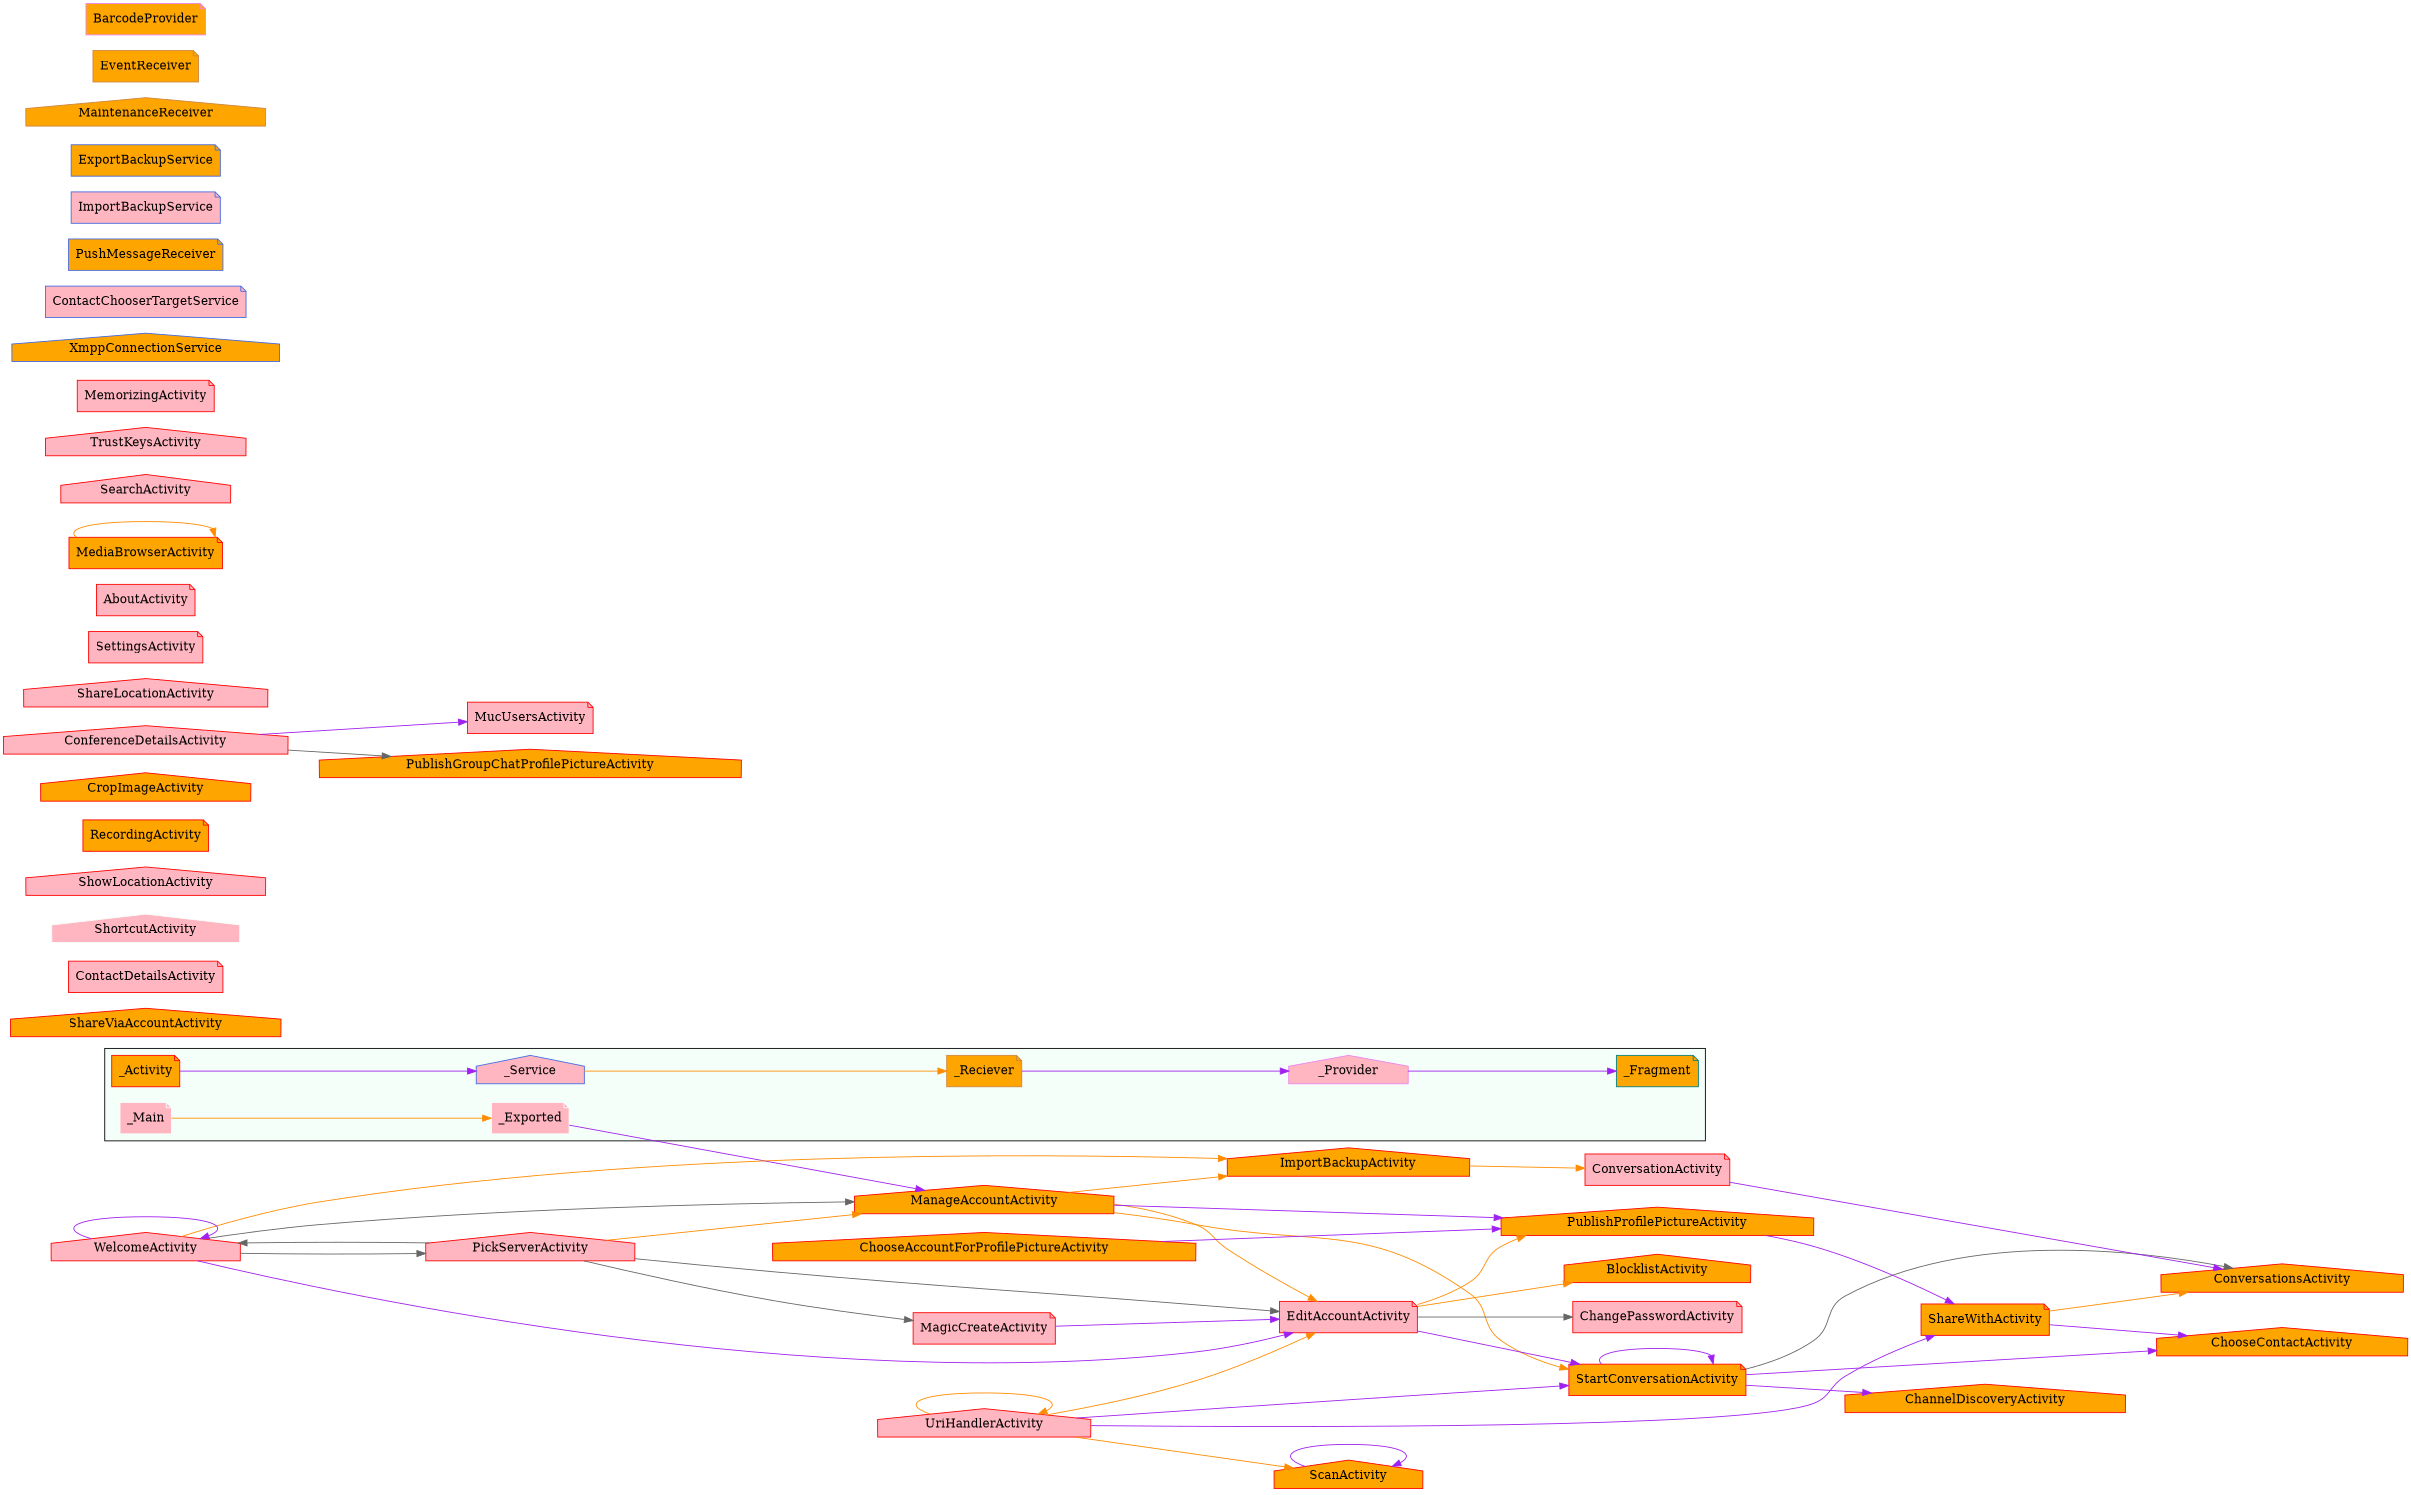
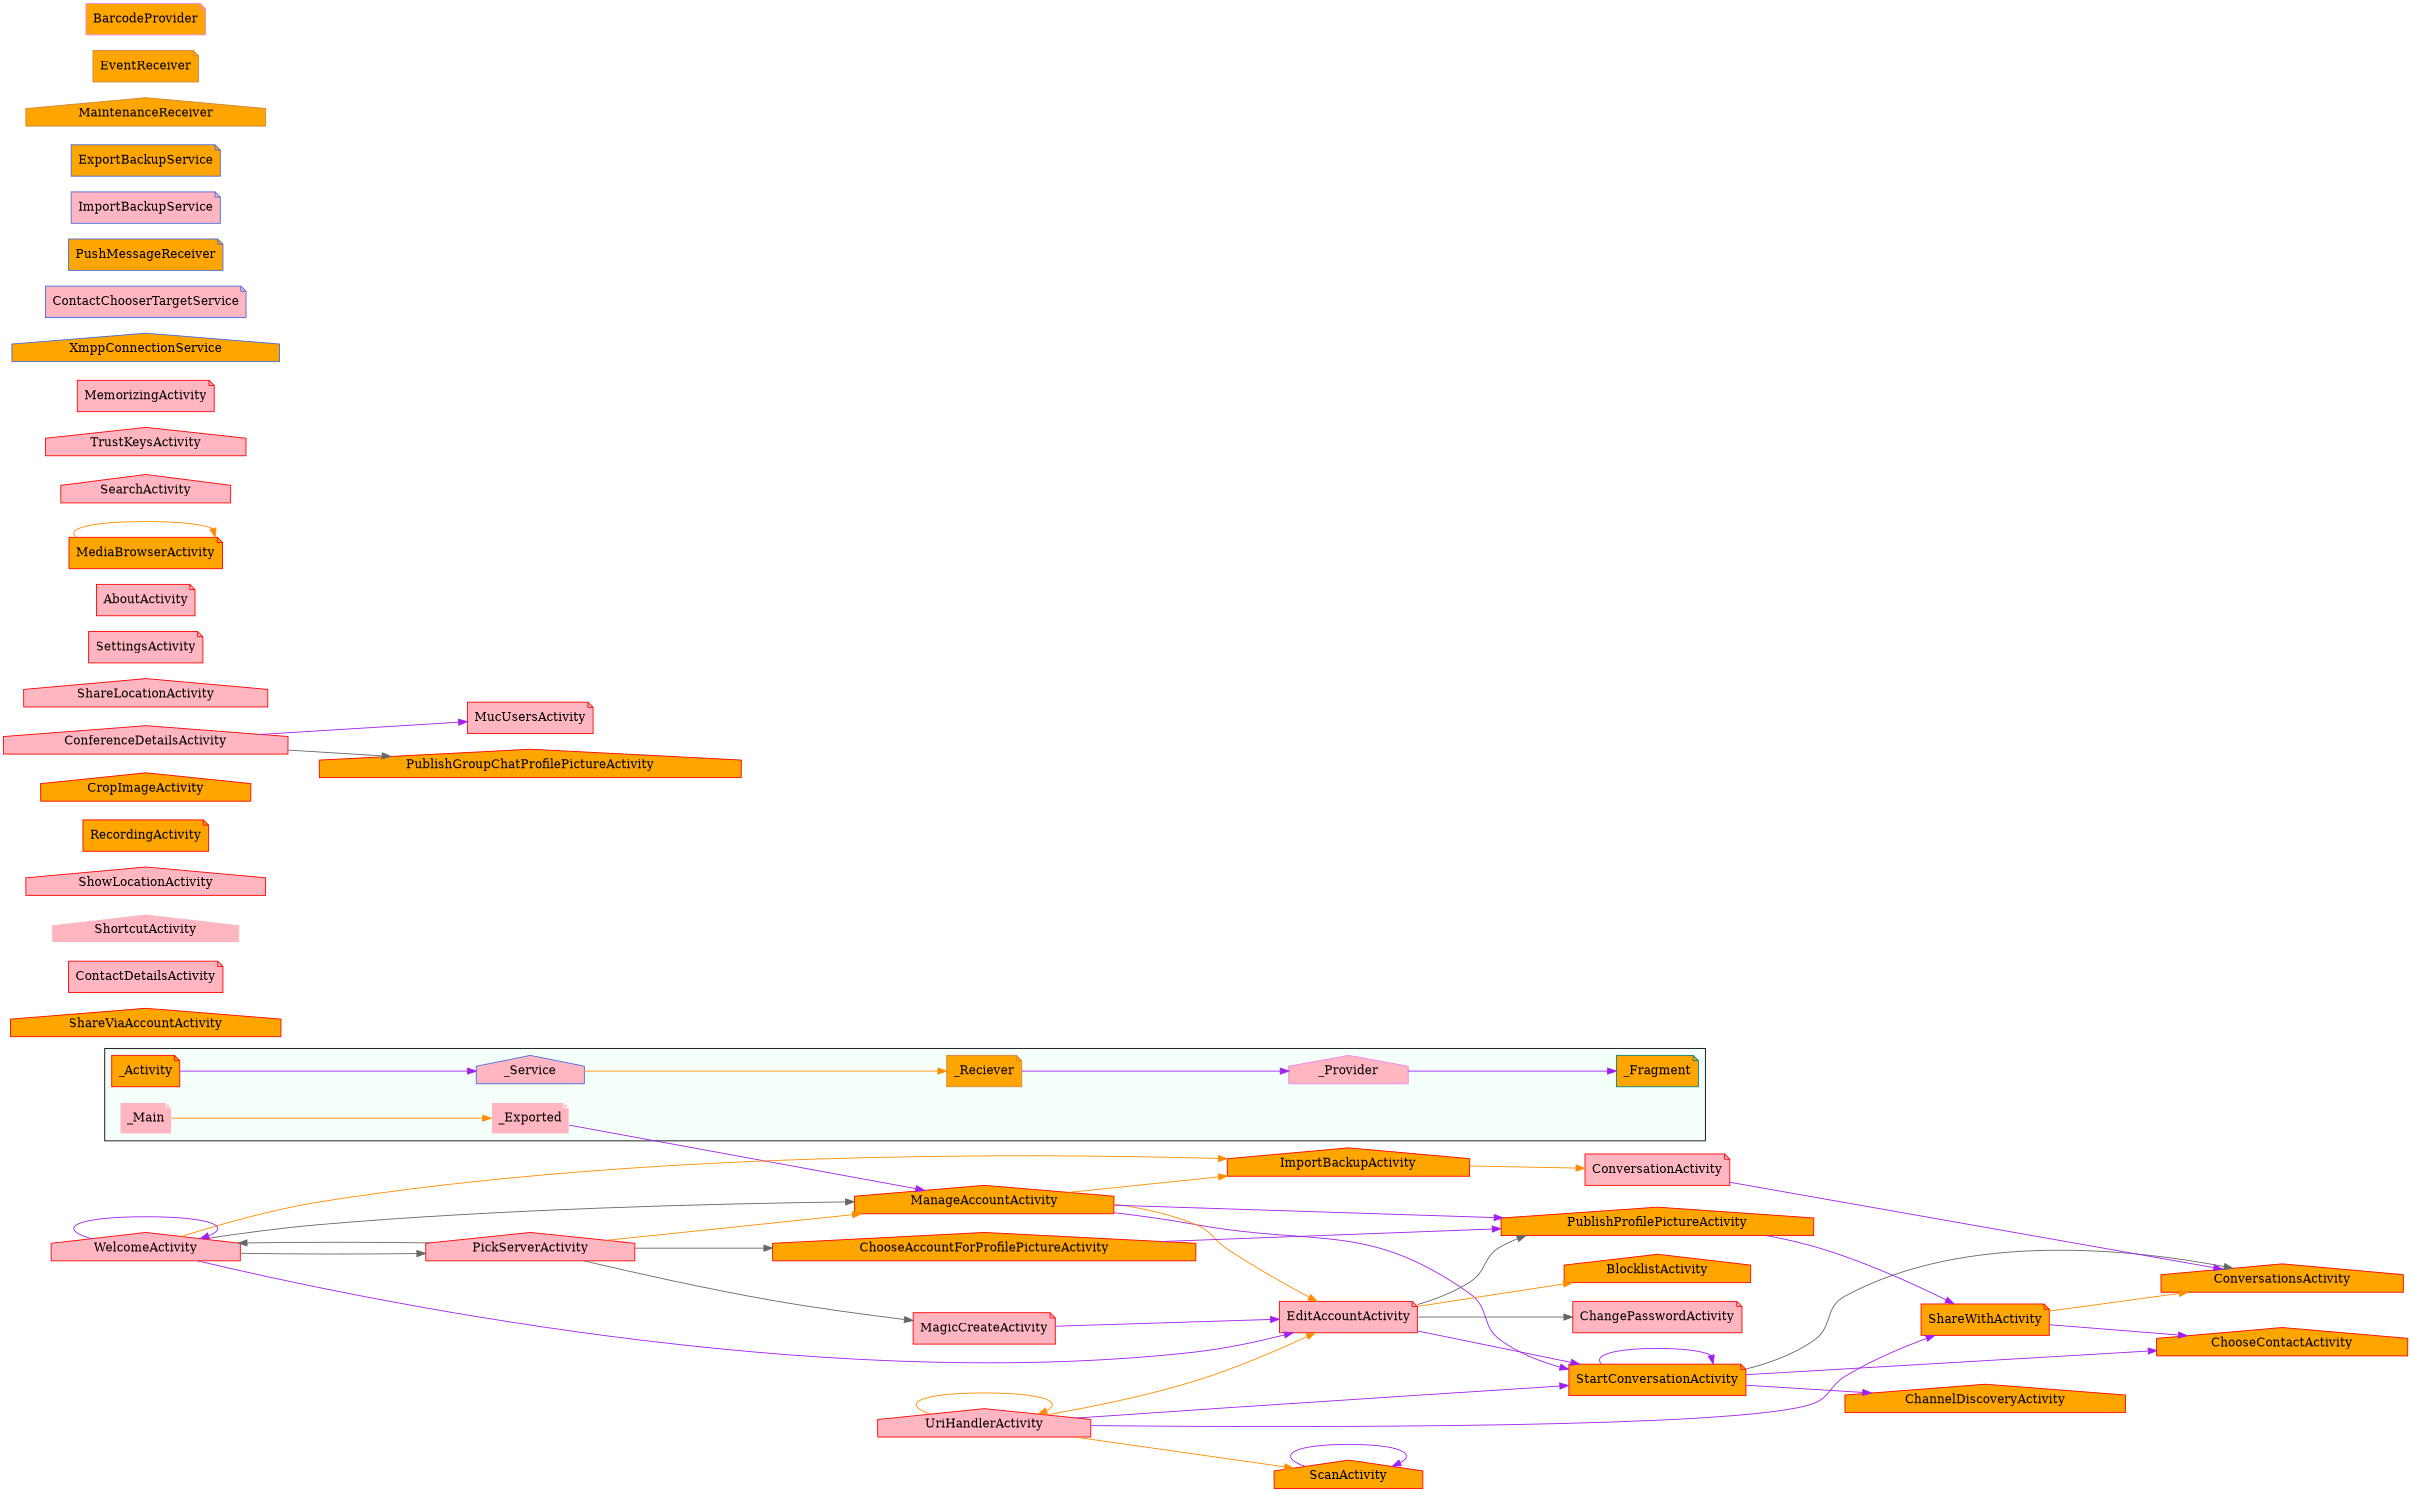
edge "ManageAccountActivity" -> "StartConversationActivity": color darkorange -> purple
edge "EditAccountActivity" -> "PublishProfilePictureActivity": color darkorange -> gray40
edge "PickServerActivity" -> "EditAccountActivity": now "PickServerActivity" -> "ChooseAccountForProfilePictureActivity"
